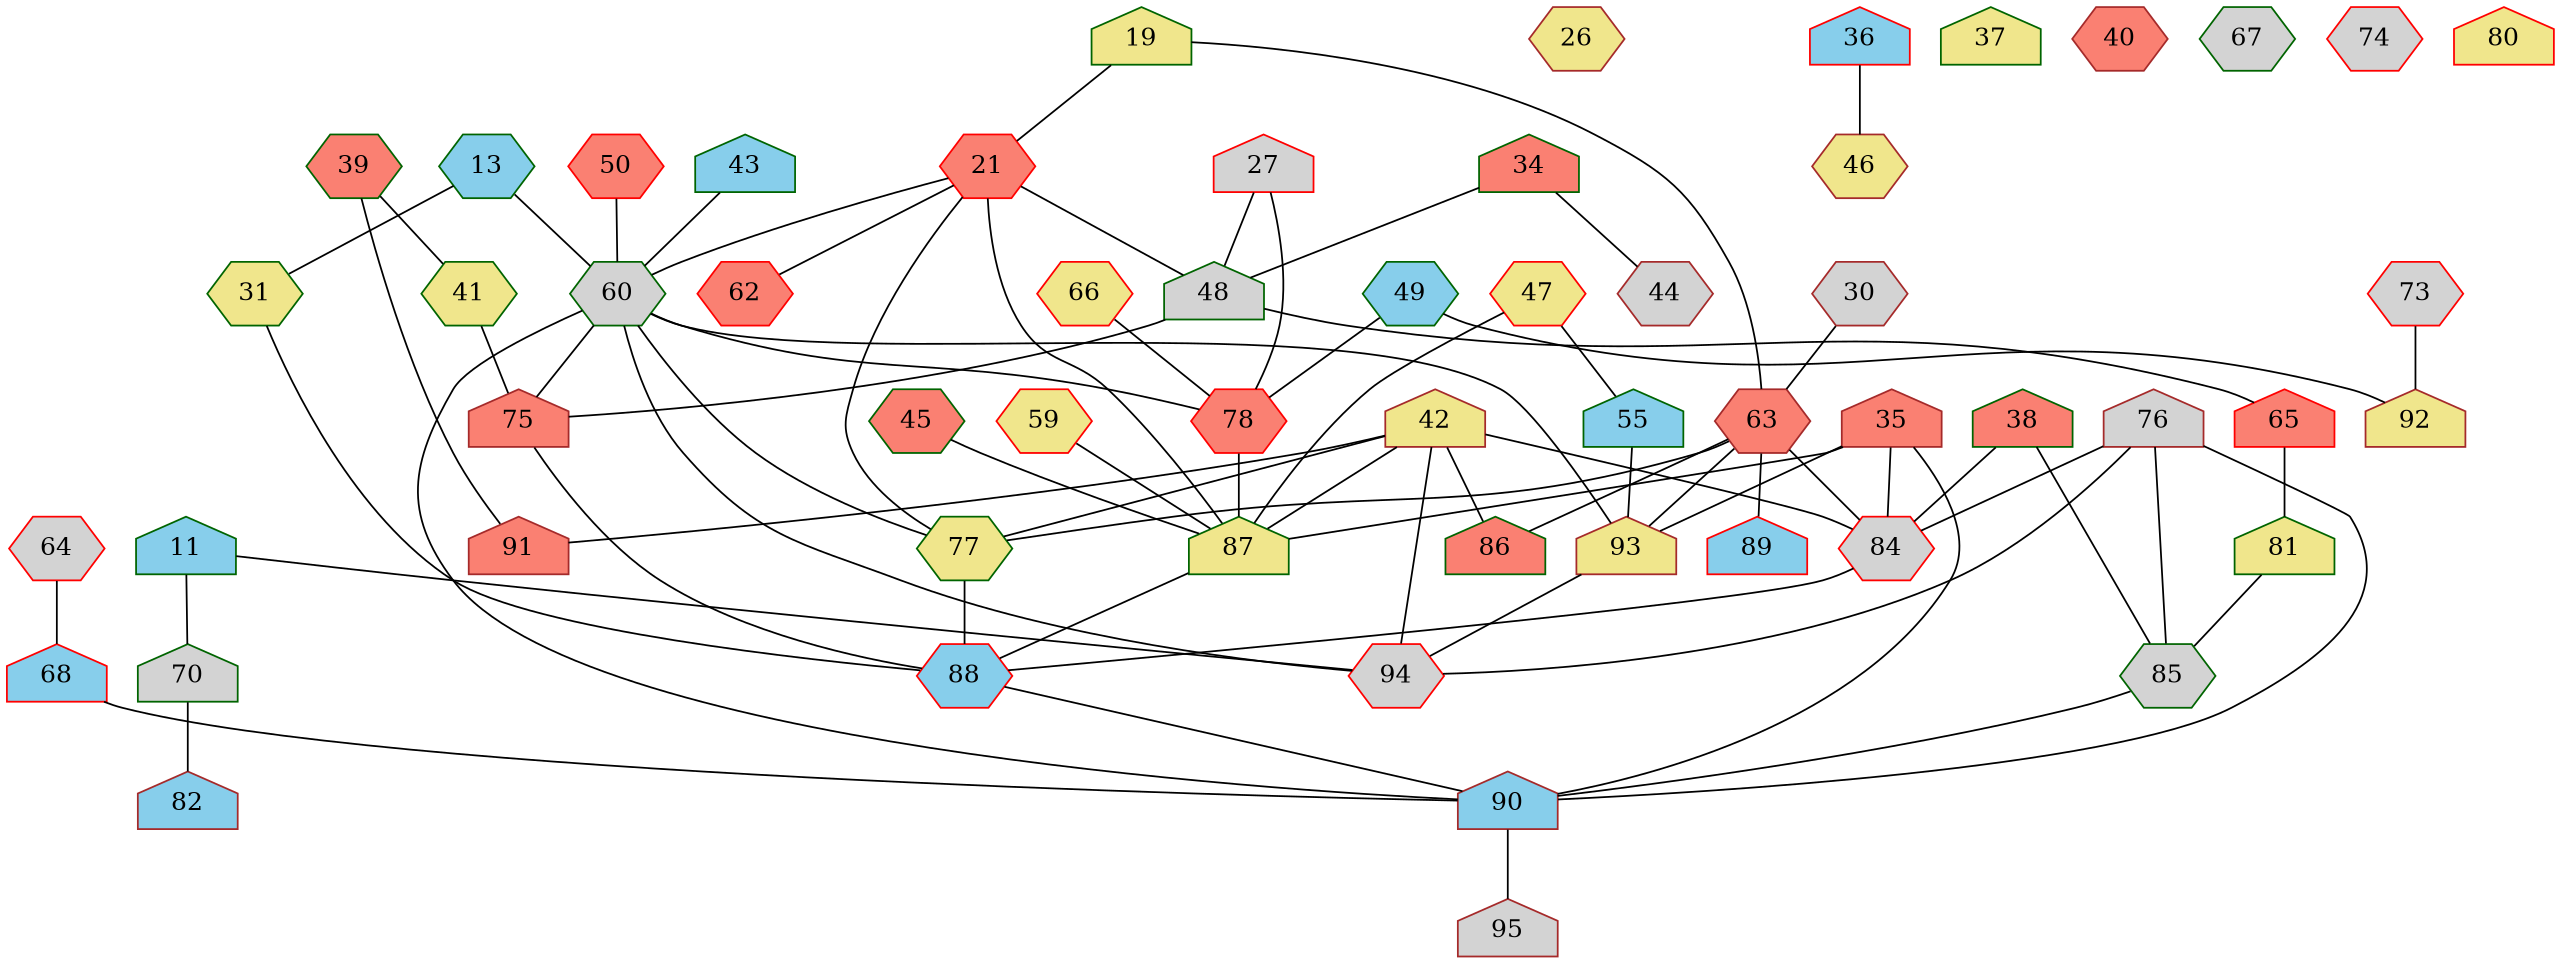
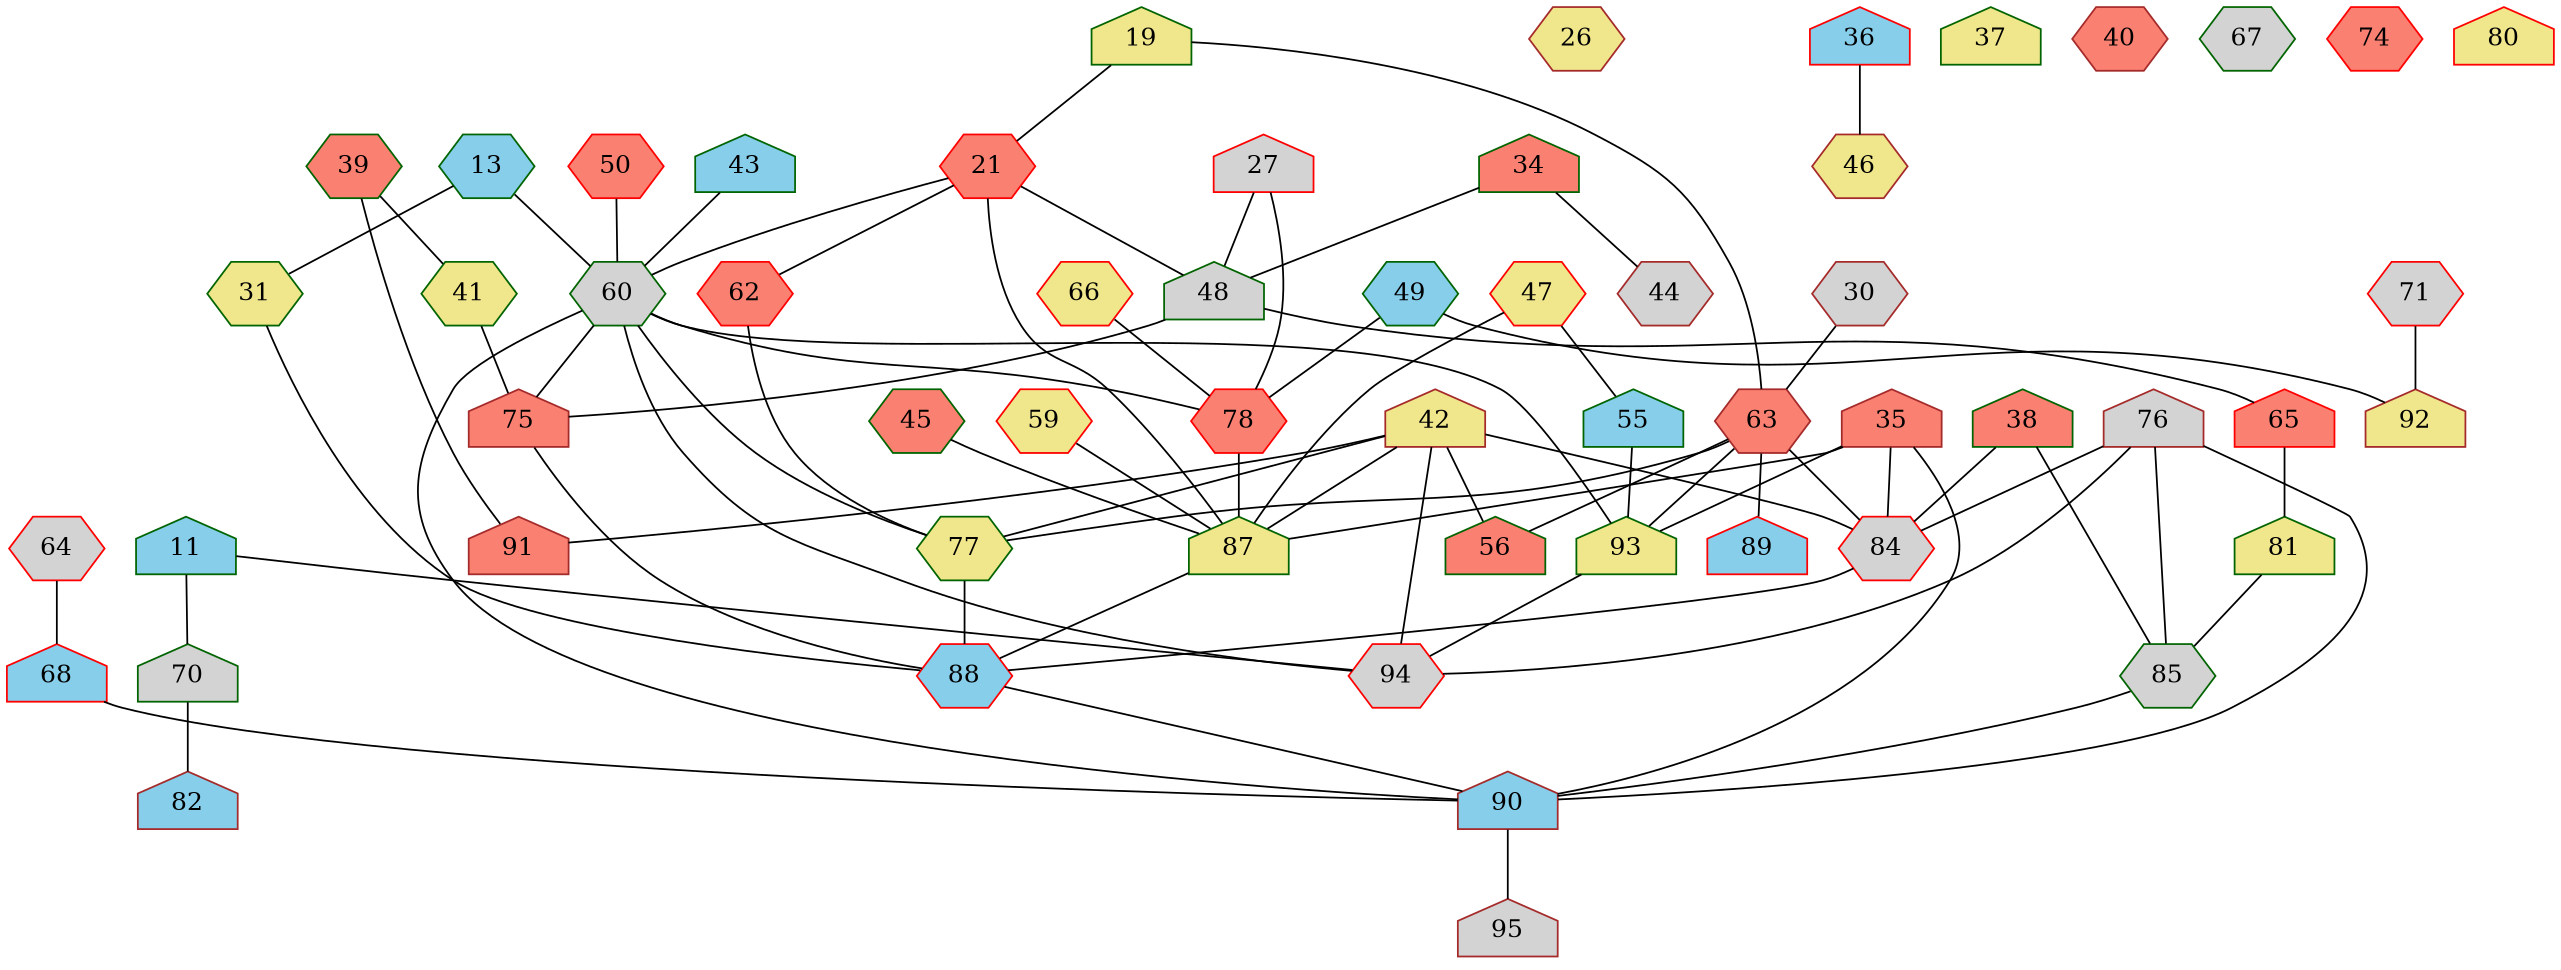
node "74": fillcolor lightgrey -> salmon
node "73": label "73" -> "71"
edge "21" -- "77": now "62" -- "77"
node "86": label "86" -> "56"
node "93": color brown -> darkgreen
